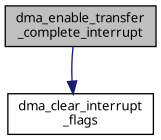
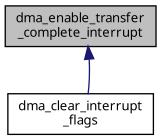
edge "dma_enable_transfer _complete_interrupt" -> "dma_clear_interrupt _flags": reversed
